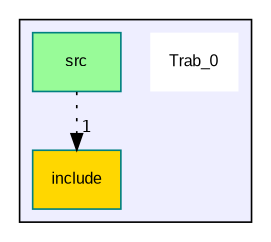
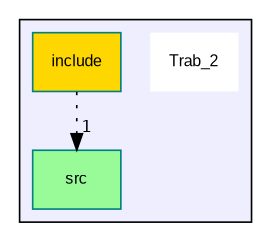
node "Trab_0": label "Trab_0" -> "Trab_2"
edge "src" -> "include": reversed
